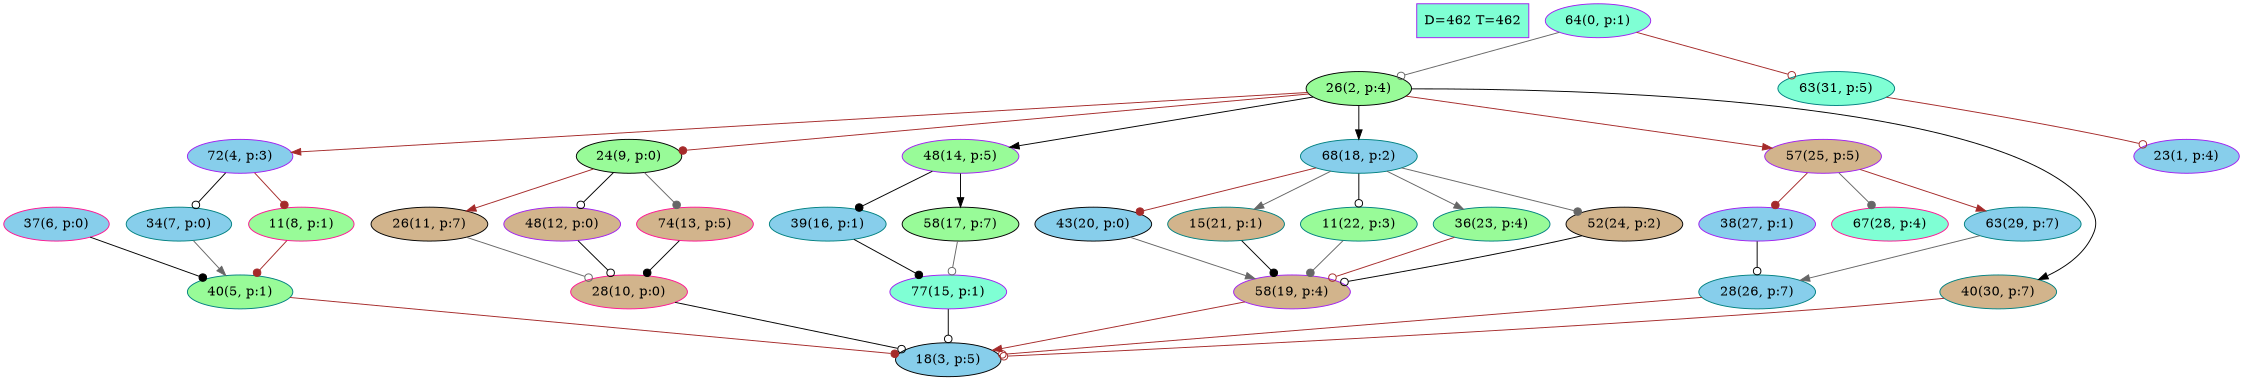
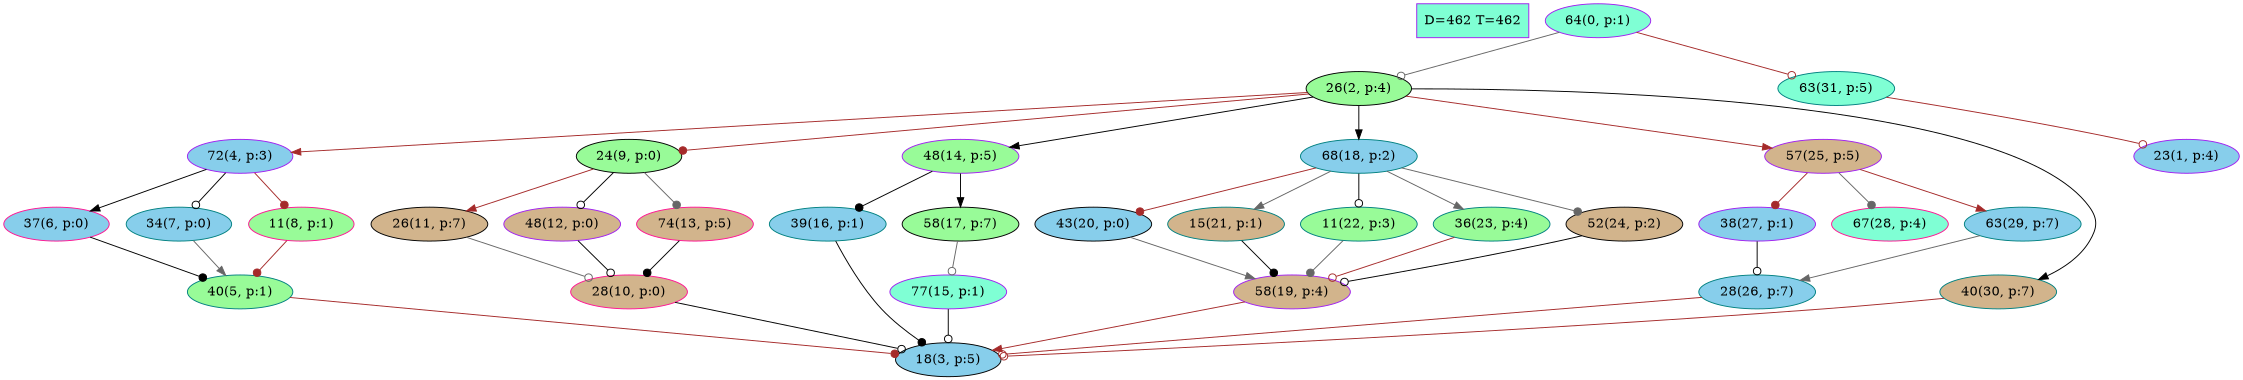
edge "72(4, p:3)" -> "37(6, p:0)": added
edge "39(16, p:1)" -> "77(15, p:1)": now "39(16, p:1)" -> "18(3, p:5)"
